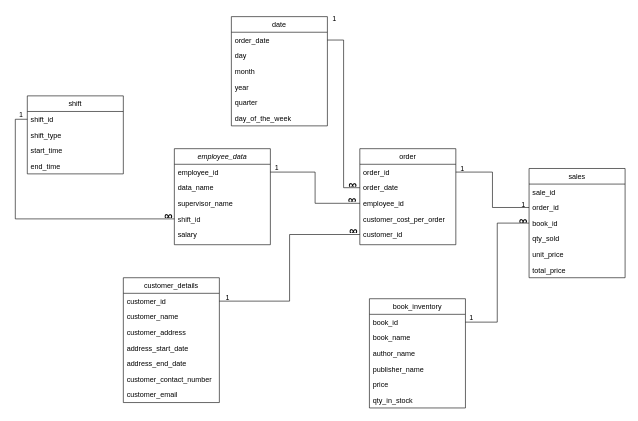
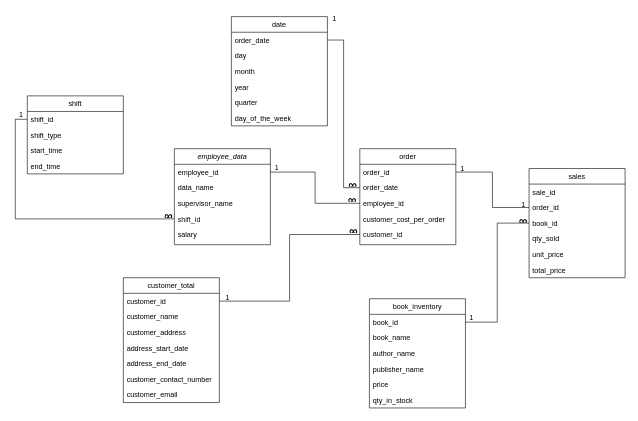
node "customer_details": label "customer_details" -> "customer_total"
